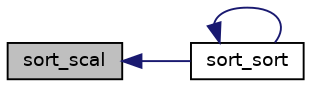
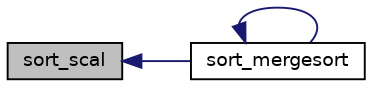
node "sort_sort": label "sort_sort" -> "sort_mergesort"
